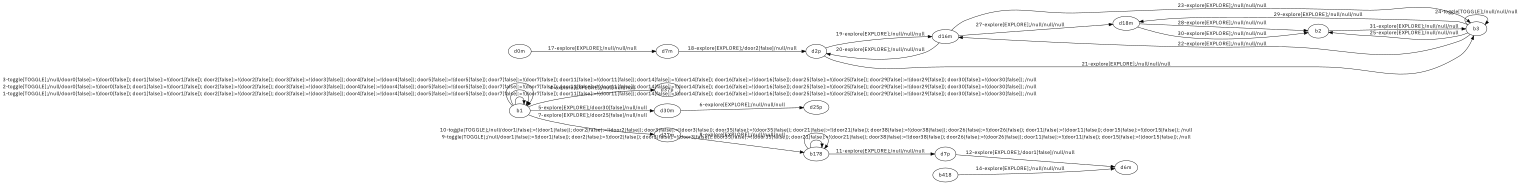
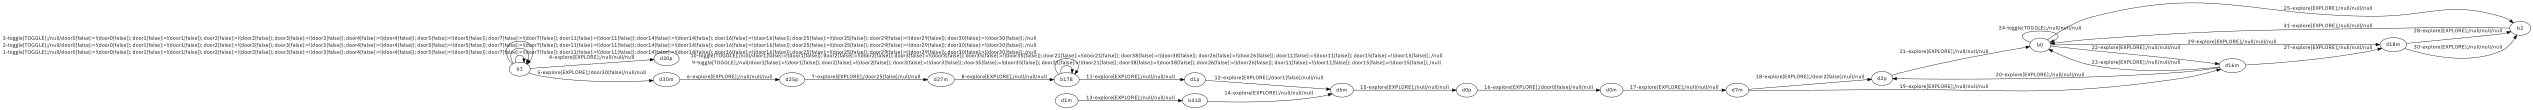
node "b3": label "b3" -> "b0"
edge "d2p" -> "d16m": now "d7m" -> "d16m"
node "d37p": label "d37p" -> "d30p"
node "d0p": added
node "d1m": added
edge "b1" -> "d27m": now "d25p" -> "d27m"
node "d7p": label "d7p" -> "d1p"
